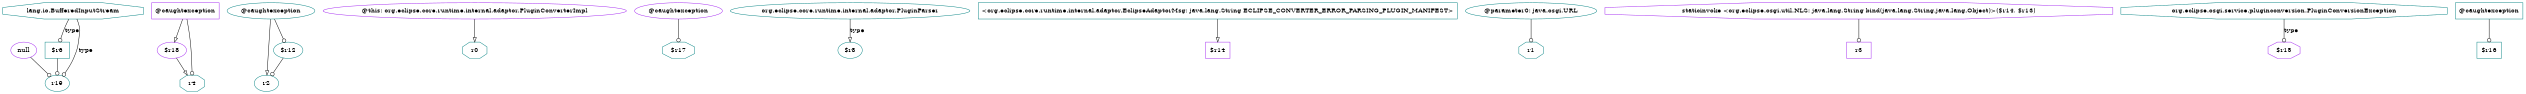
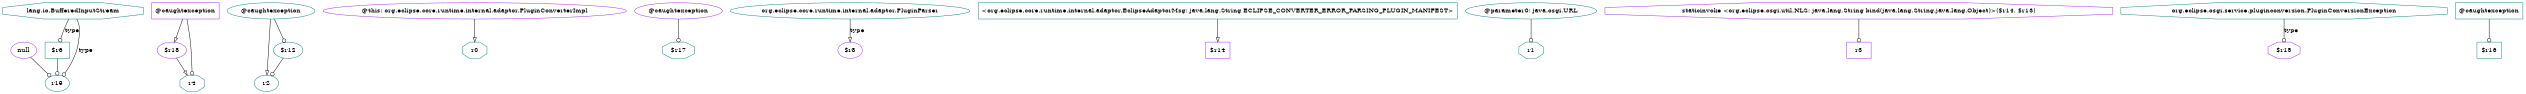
node "$r8": color teal -> purple
